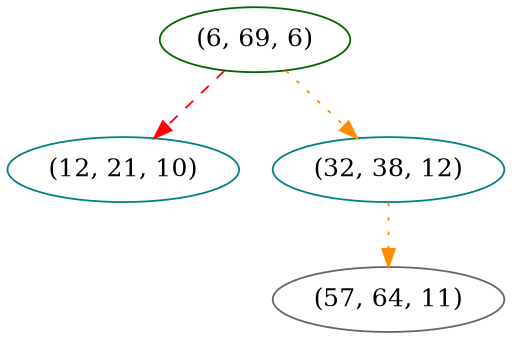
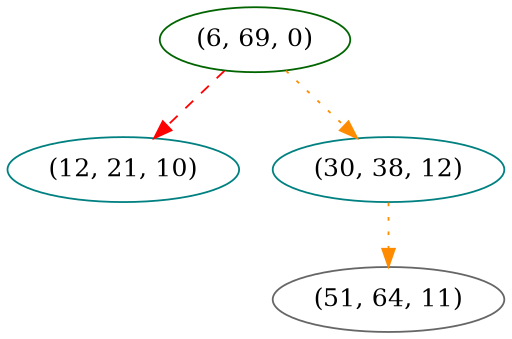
node "(6, 69, 6)": label "(6, 69, 6)" -> "(6, 69, 0)"
node "(32, 38, 12)": label "(32, 38, 12)" -> "(30, 38, 12)"
node "(57, 64, 11)": label "(57, 64, 11)" -> "(51, 64, 11)"
